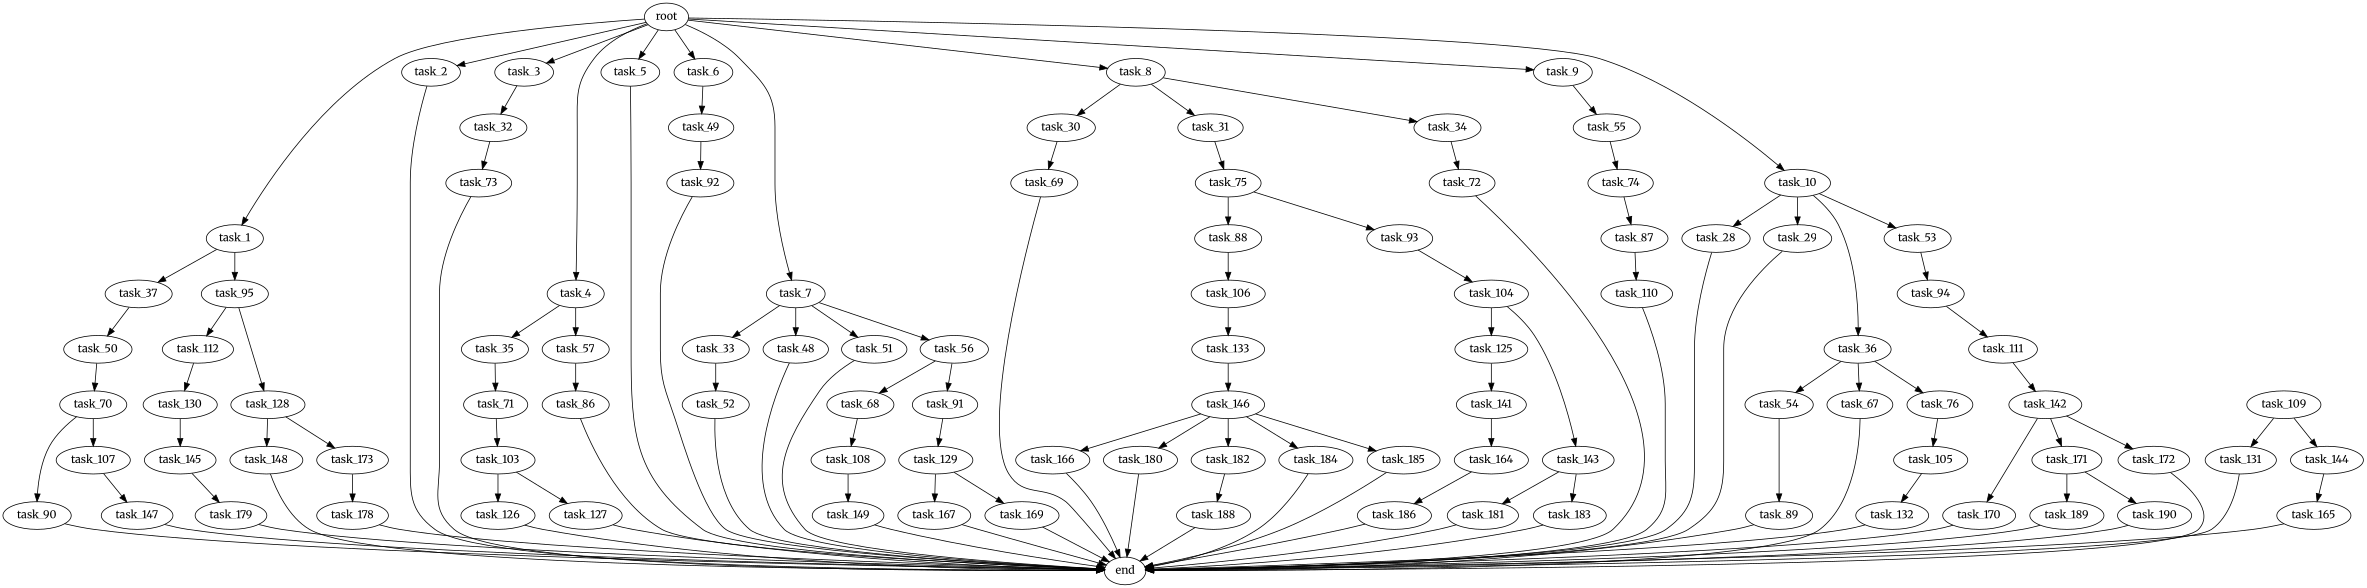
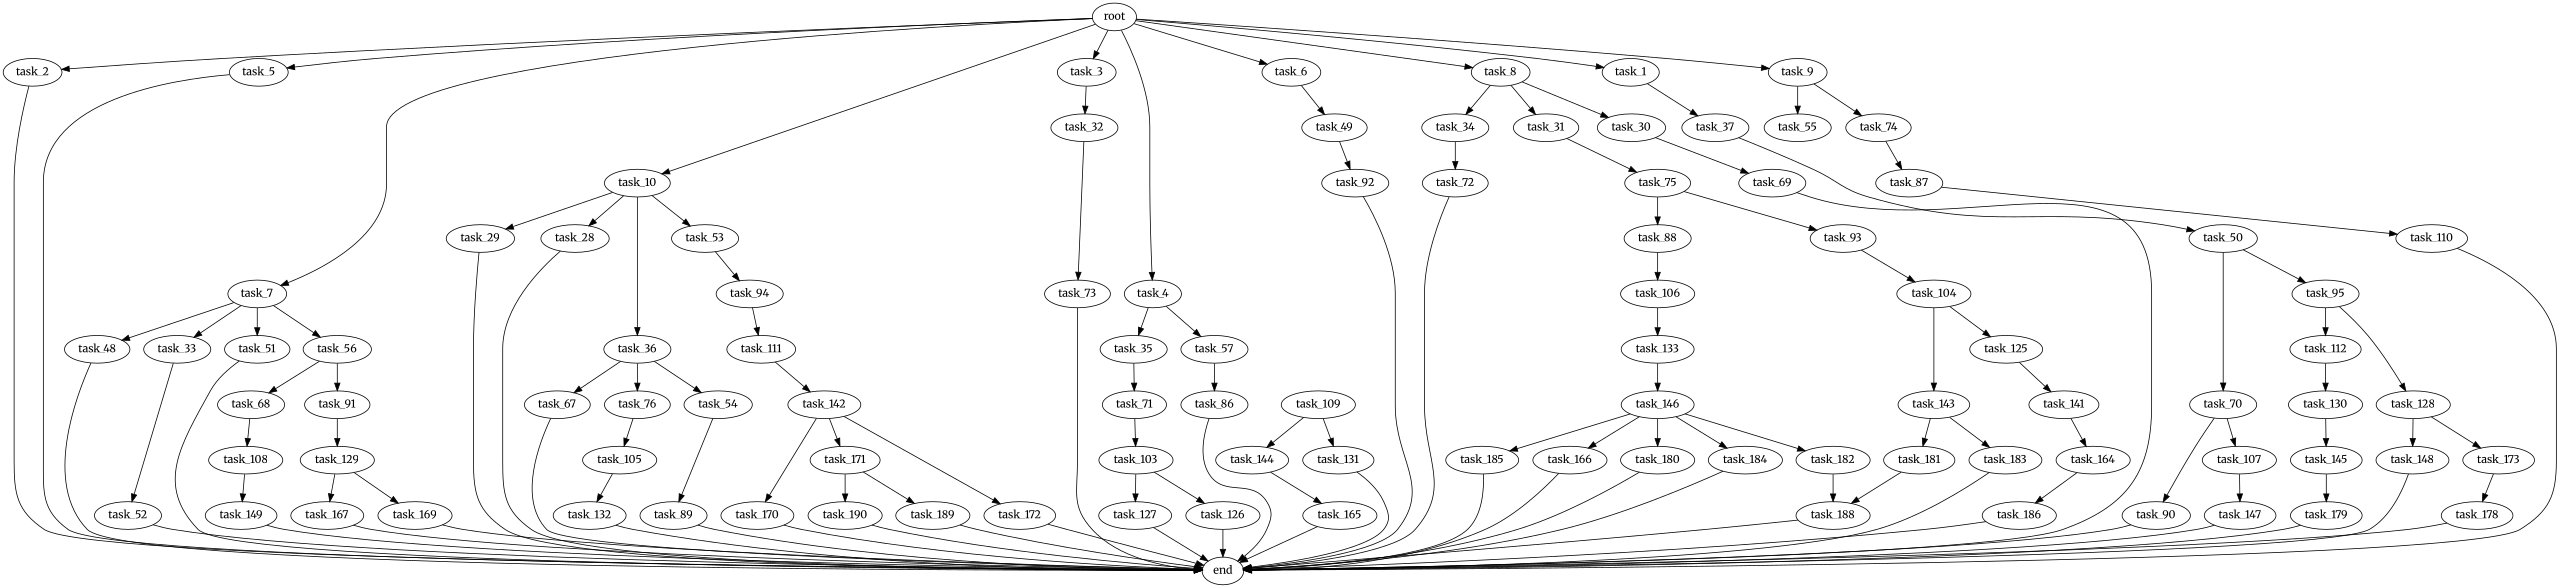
edge "task_55" -> "task_74": now "task_9" -> "task_74"
edge "task_1" -> "task_95": now "task_50" -> "task_95"
edge "task_181" -> "end": now "task_181" -> "task_188"
